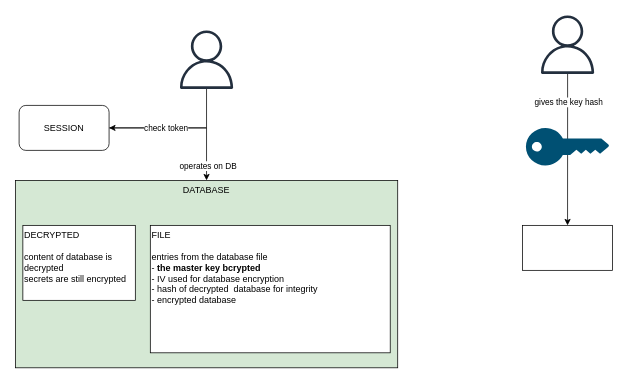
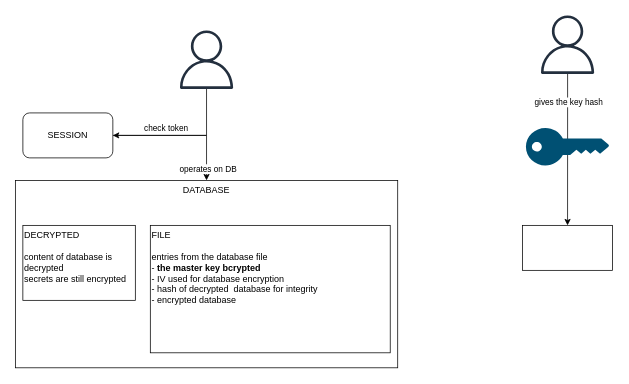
node "SESSION": moved (64, 128) -> (68, 135)
node "DATABASE": fillcolor #d5e8d4 -> #ffffff
